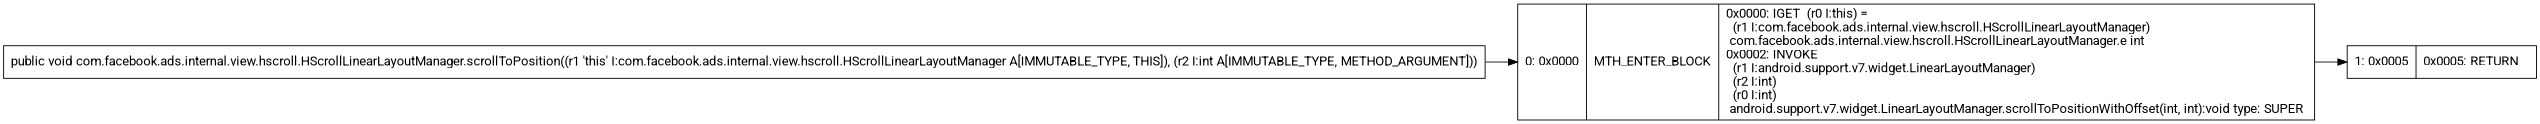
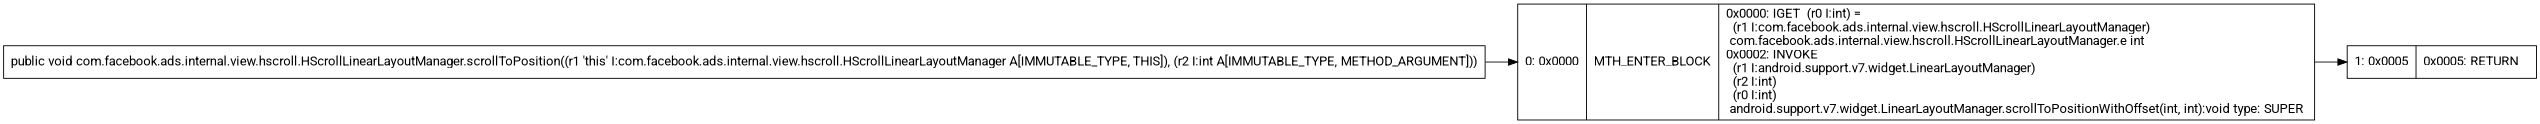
node "0: 0x0000": text "0x0000: IGET  (r0 I:this) =" -> "0x0000: IGET  (r0 I:int) ="
